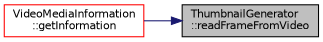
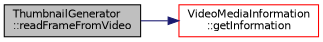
edge "VideoMediaInformation ::getInformation" -> "ThumbnailGenerator ::readFrameFromVideo": reversed
